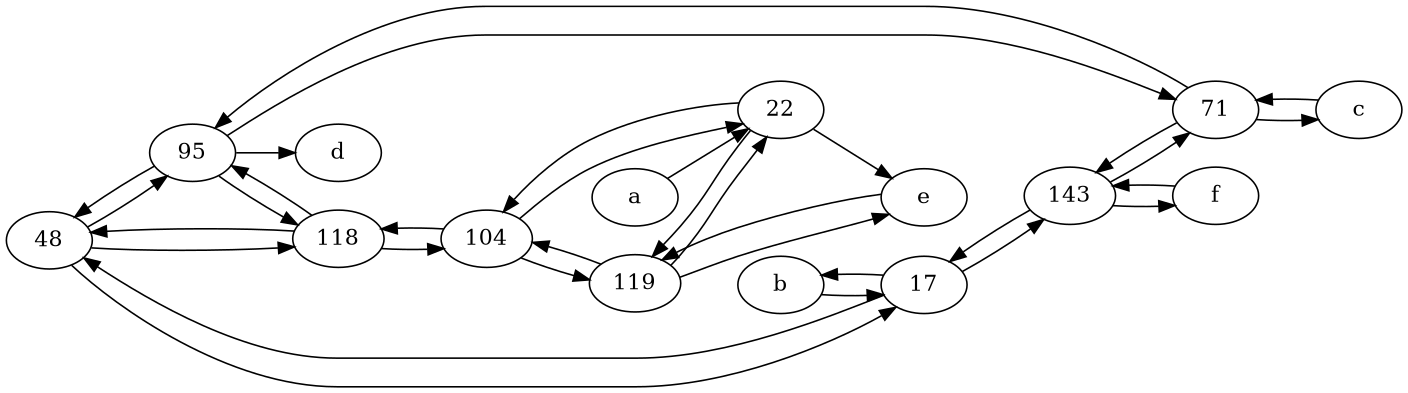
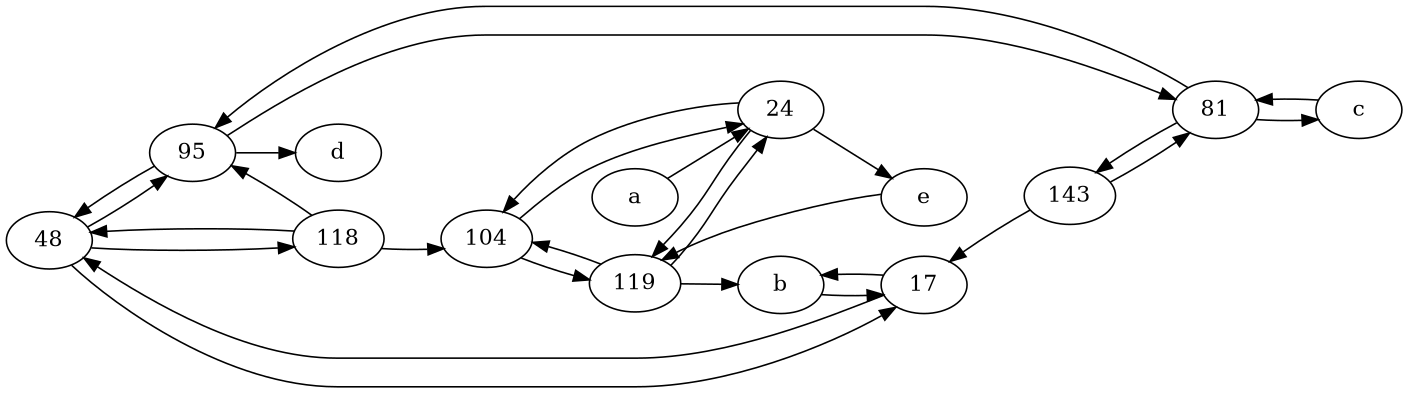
node "22": label "22" -> "24"
node "71": label "71" -> "81"
node "f": removed
edge "95" -> "118": removed
edge "104" -> "118": removed
edge "119" -> "e": now "119" -> "b"
edge "17" -> "143": removed
